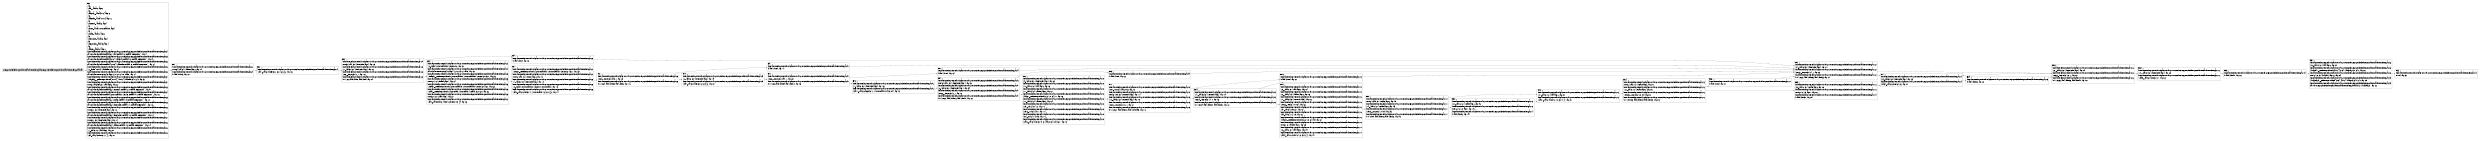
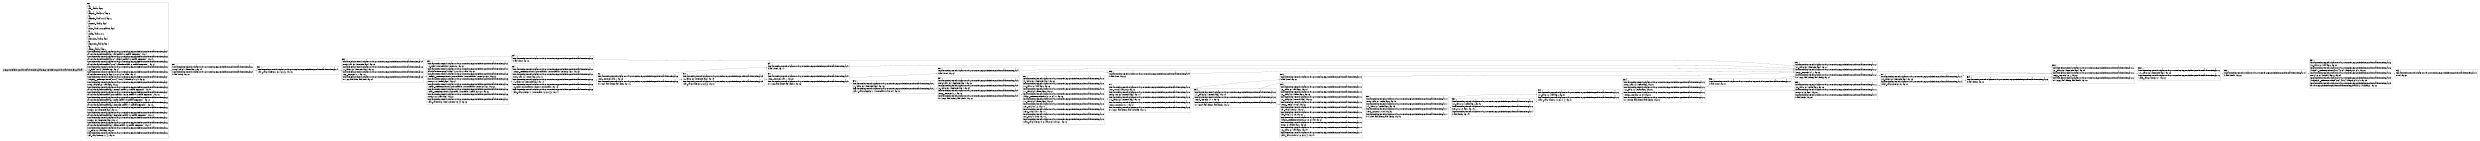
node "BB0:": text "%replace = alloca i8*, align 8" -> "%replace = alloca i8*, sin 8"
